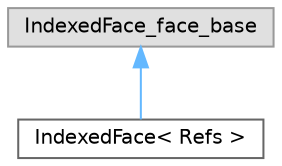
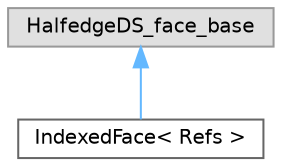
node "IndexedFace_face_base": label "IndexedFace_face_base" -> "HalfedgeDS_face_base"
